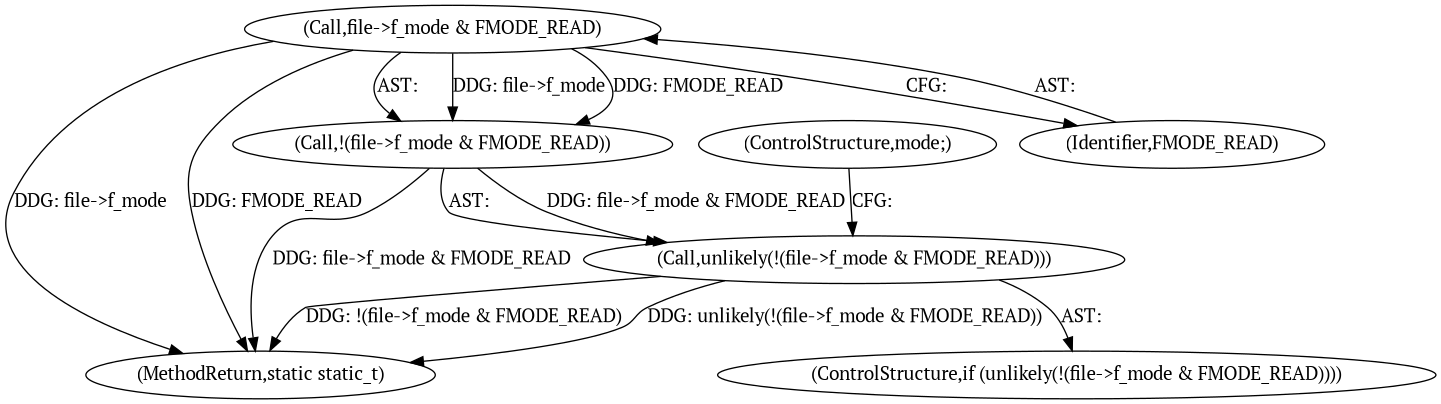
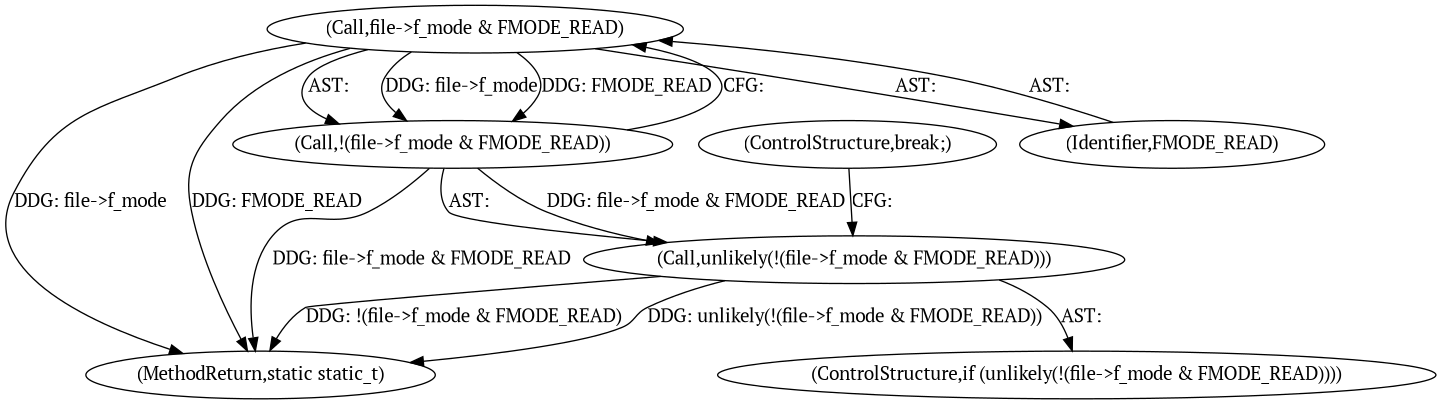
edge "(Call,file->f_mode & FMODE_READ)" -> "(Identifier,FMODE_READ)": label "CFG: " -> "AST: "
edge "(Call,!(file->f_mode & FMODE_READ))" -> "(Call,file->f_mode & FMODE_READ)": added, label "CFG:"
node "(ControlStructure,mode;)": label "(ControlStructure,mode;)" -> "(ControlStructure,break;)"
